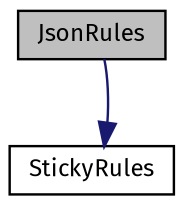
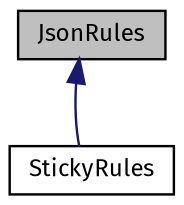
edge "JsonRules" -> "StickyRules": reversed
